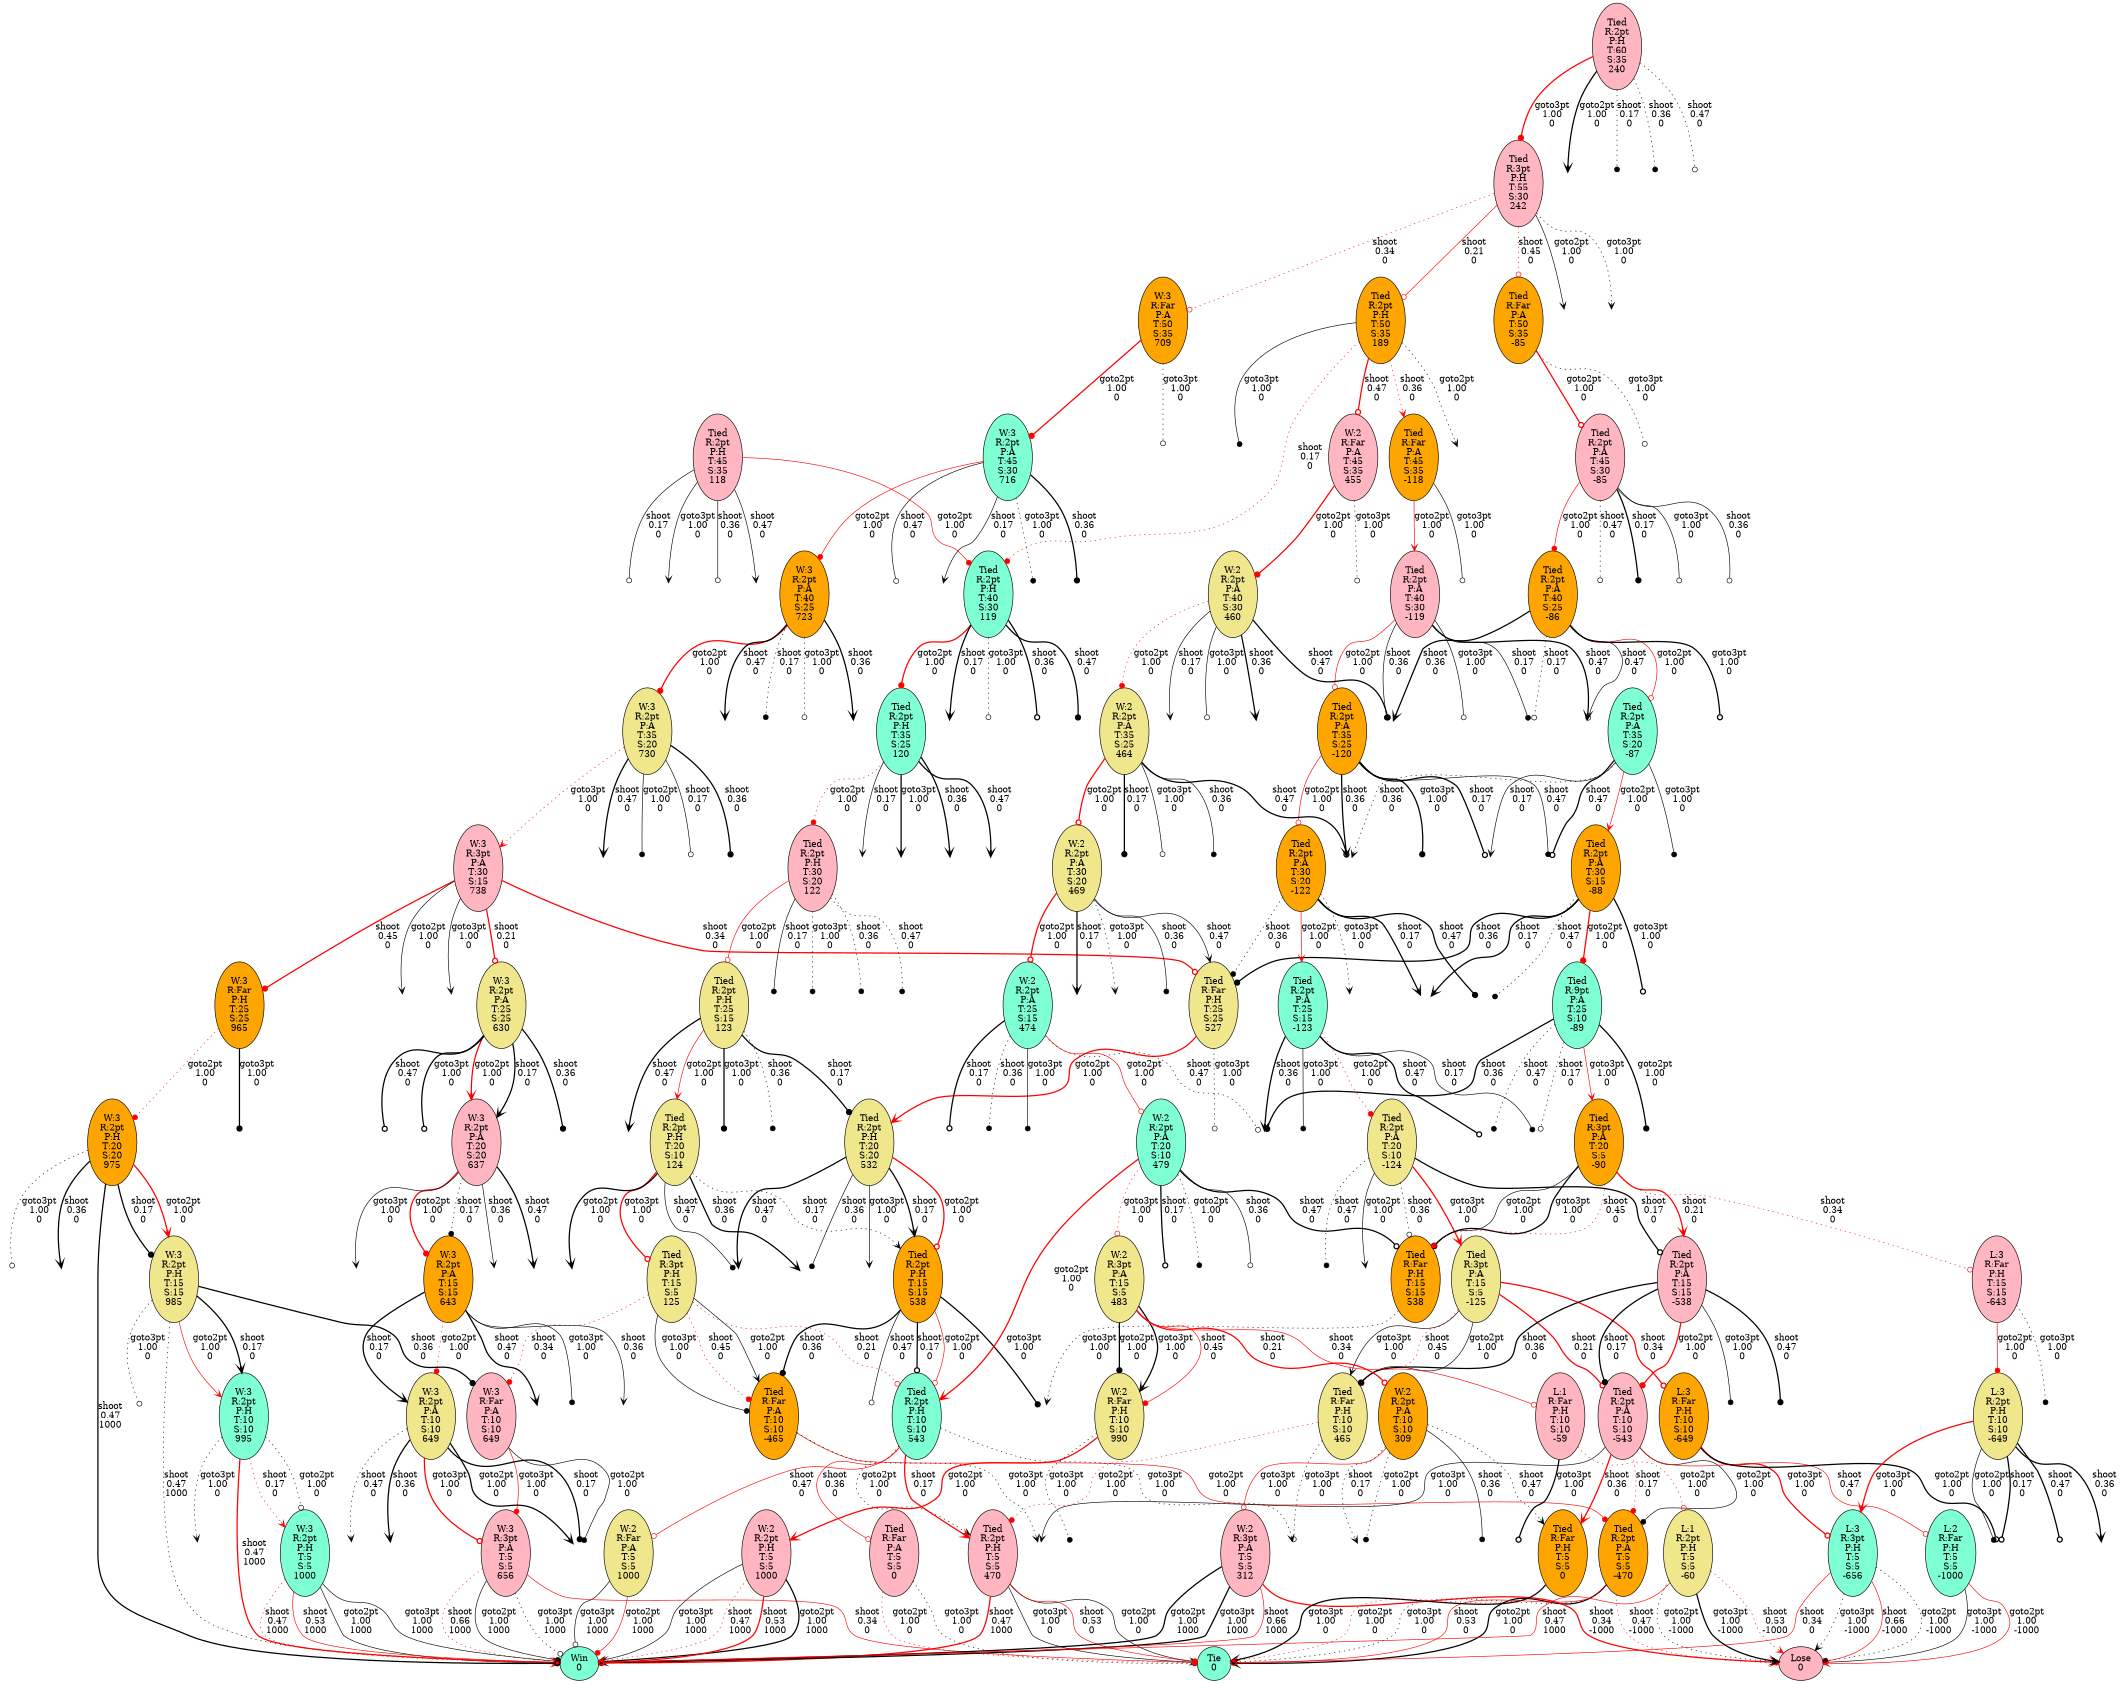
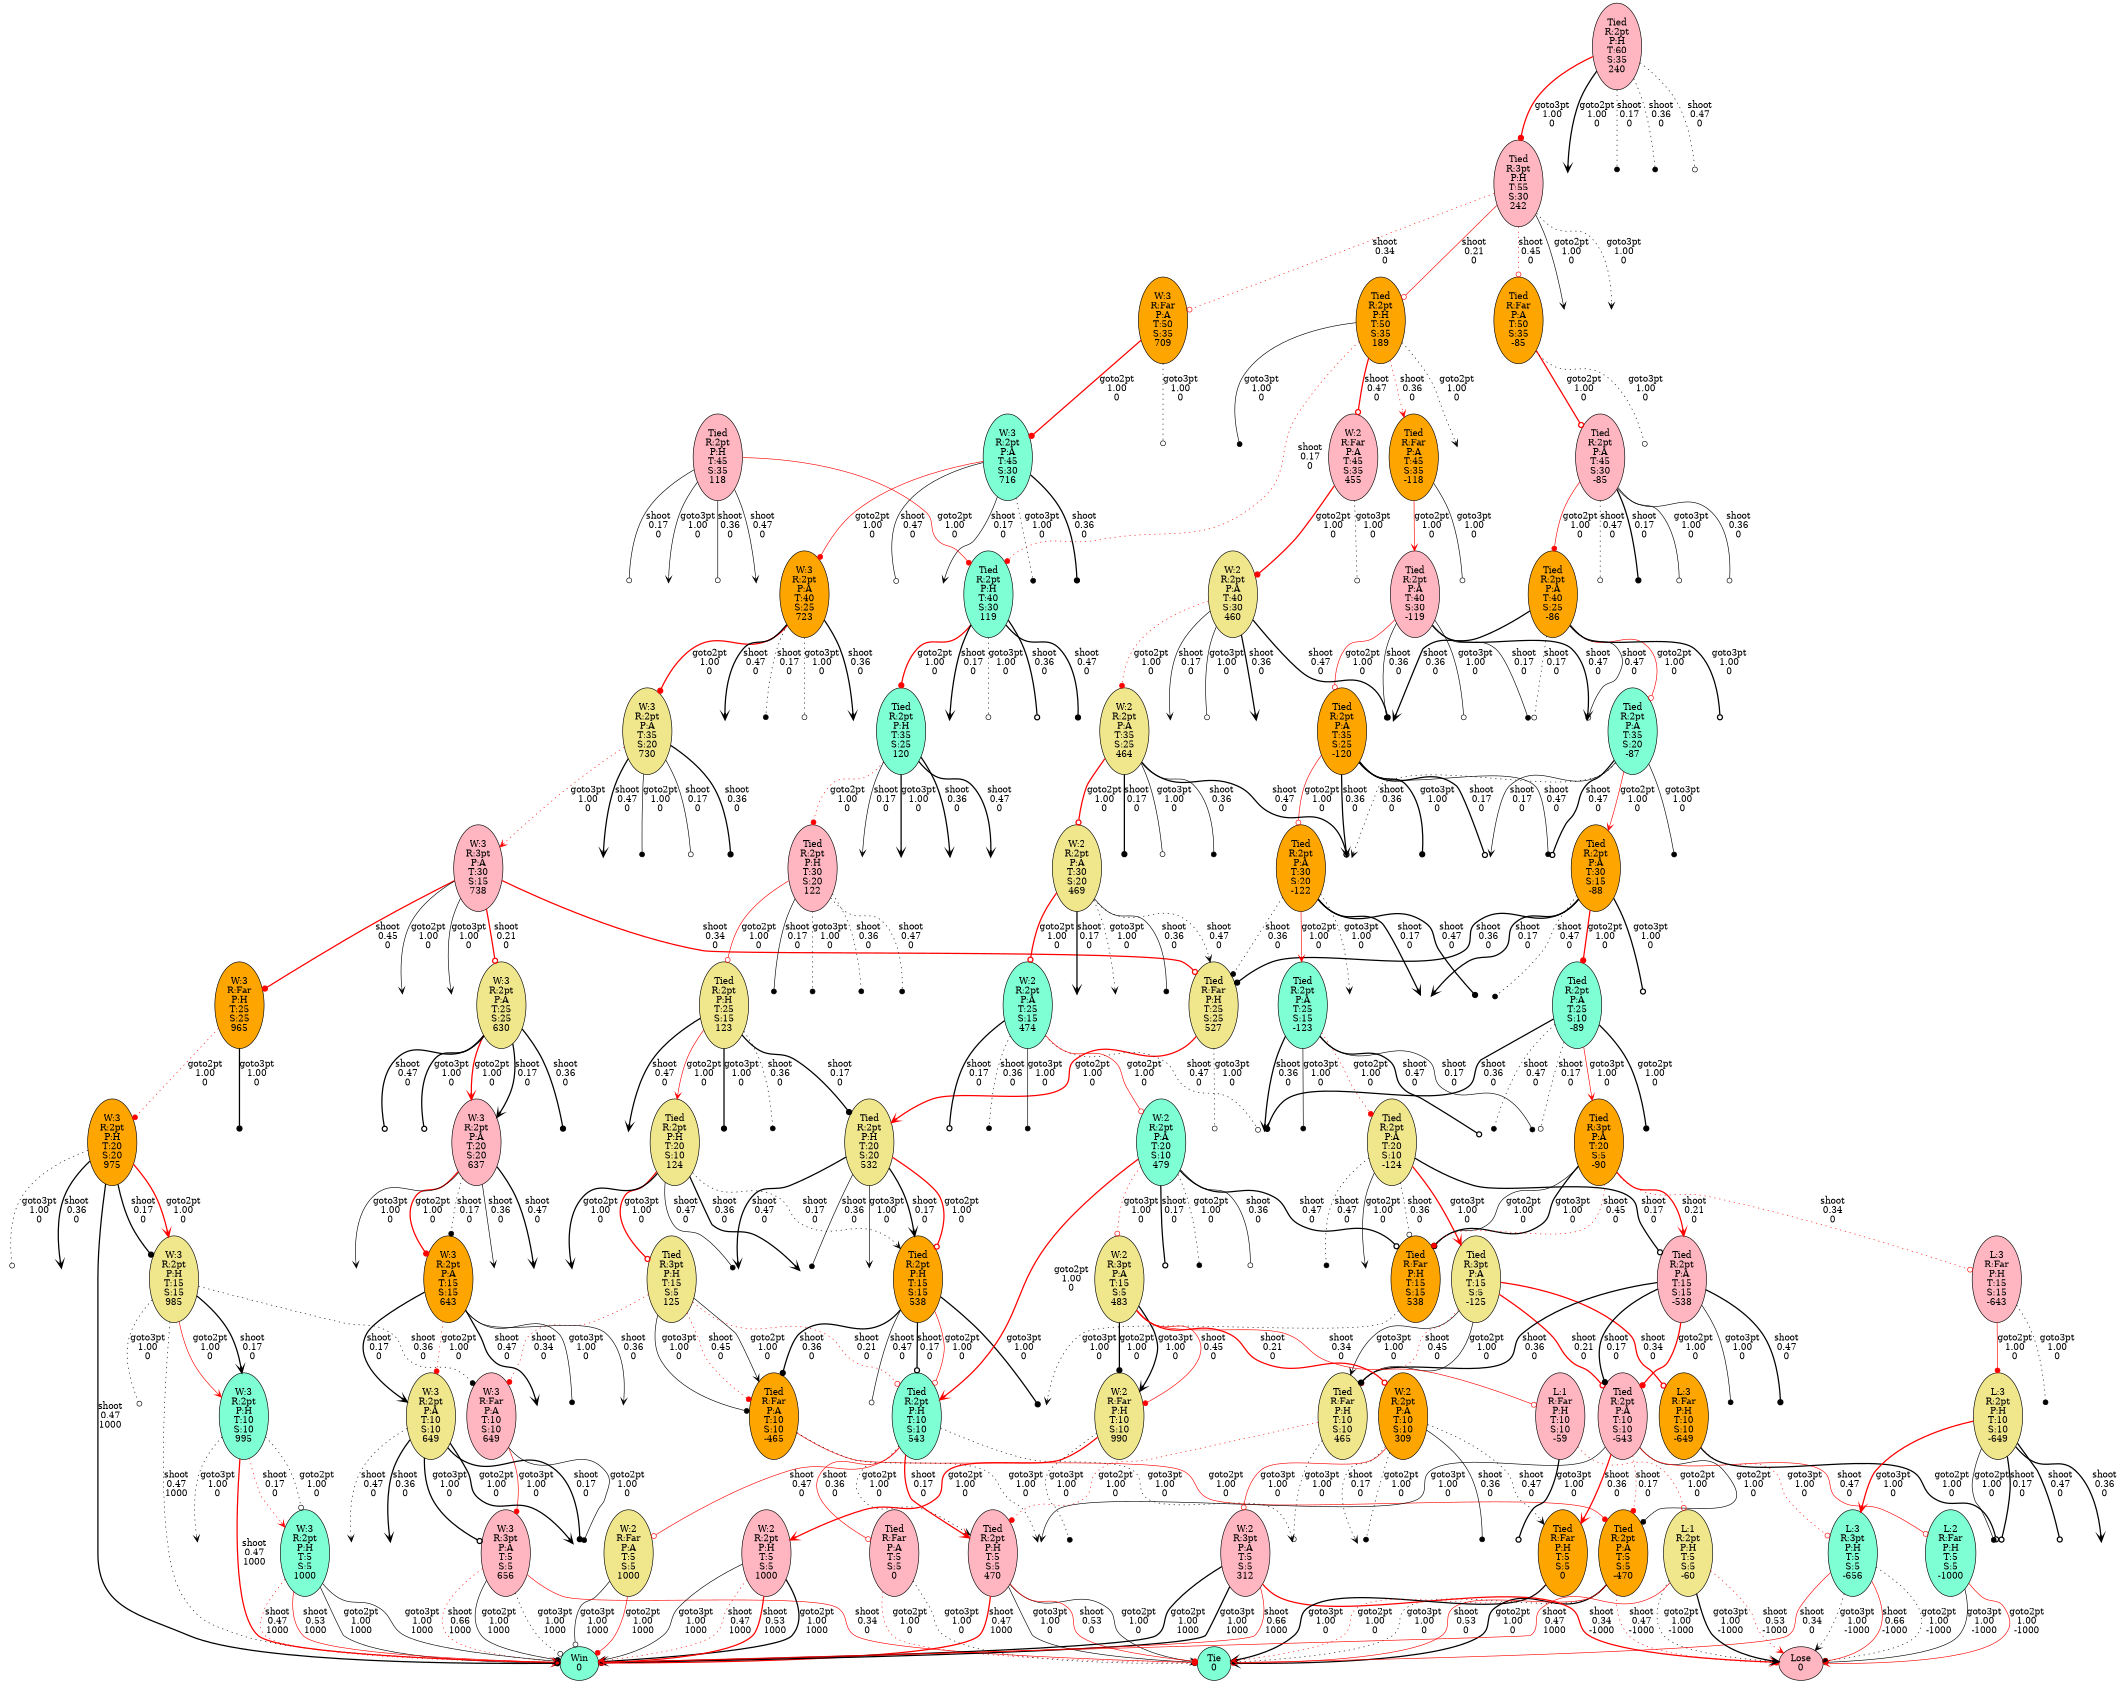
edge "W:2 R:2pt P:A T:30 S:20 469" -> "Tied R:Far P:H T:25 S:25 527": style solid -> dotted
node "Tied R:9pt P:A T:25 S:10 -89": label "Tied R:9pt P:A T:25 S:10 -89" -> "Tied R:2pt P:A T:25 S:10 -89"
edge "W:3 R:2pt P:H T:15 S:15 985" -> "W:3 R:Far P:A T:10 S:10 649": style bold -> dotted
edge "L:3 R:Far P:H T:10 S:10 -649" -> "L:3 R:3pt P:H T:5 S:5 -656": style bold -> dotted
edge "W:3 R:2pt P:A T:10 S:10 649" -> "W:3 R:3pt P:A T:5 S:5 656": color red -> black
